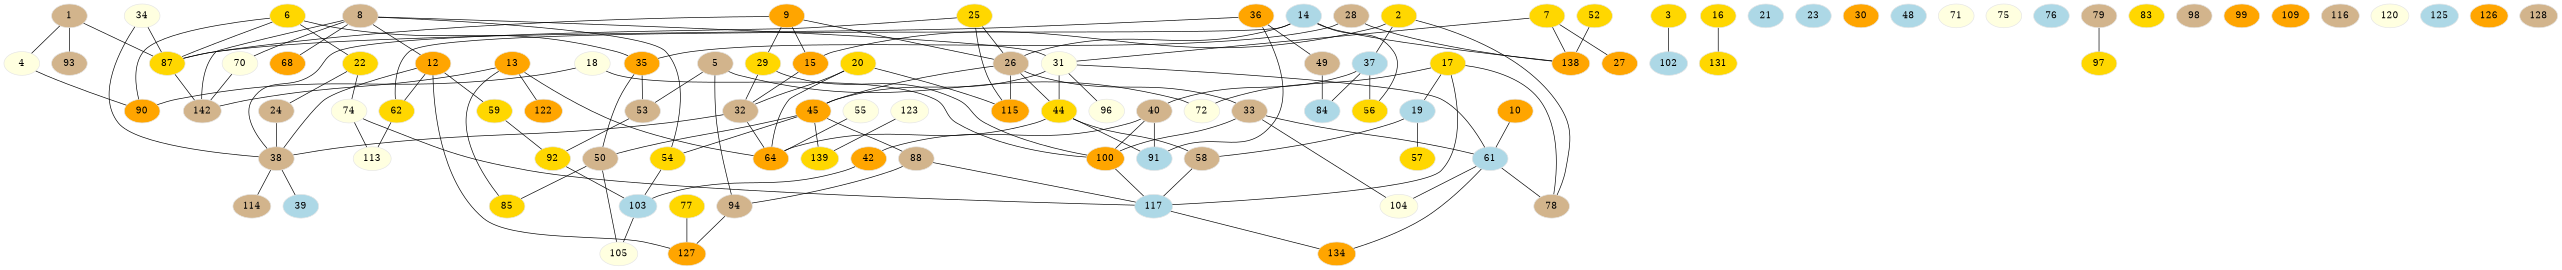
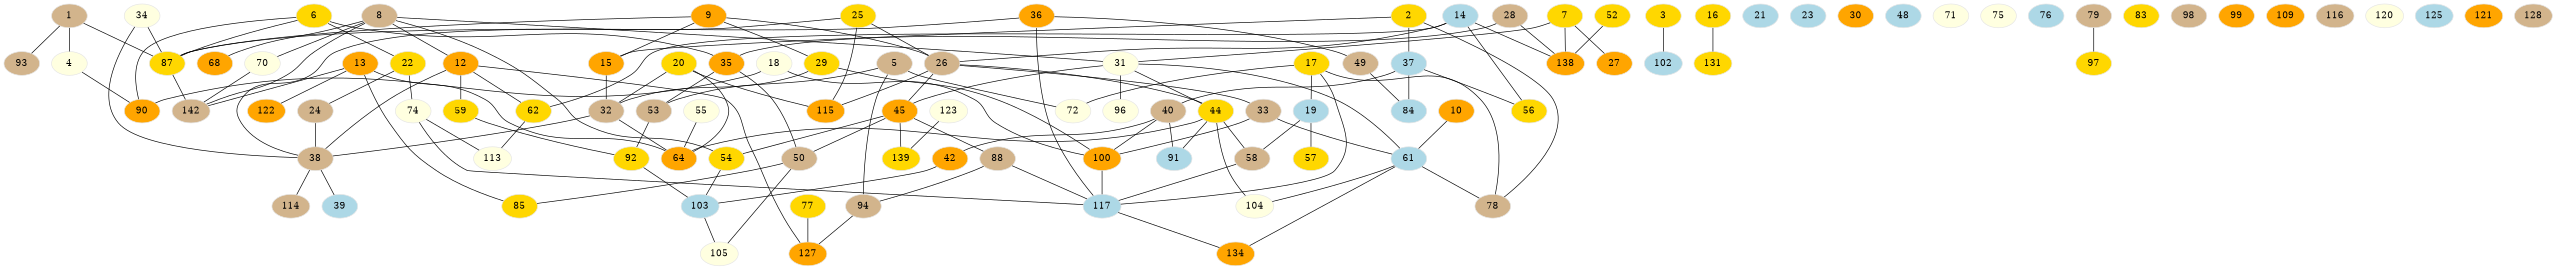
node "126": label "126" -> "121"
edge "36" -- "91": now "36" -- "117"
edge "33" -- "104": now "44" -- "104"
